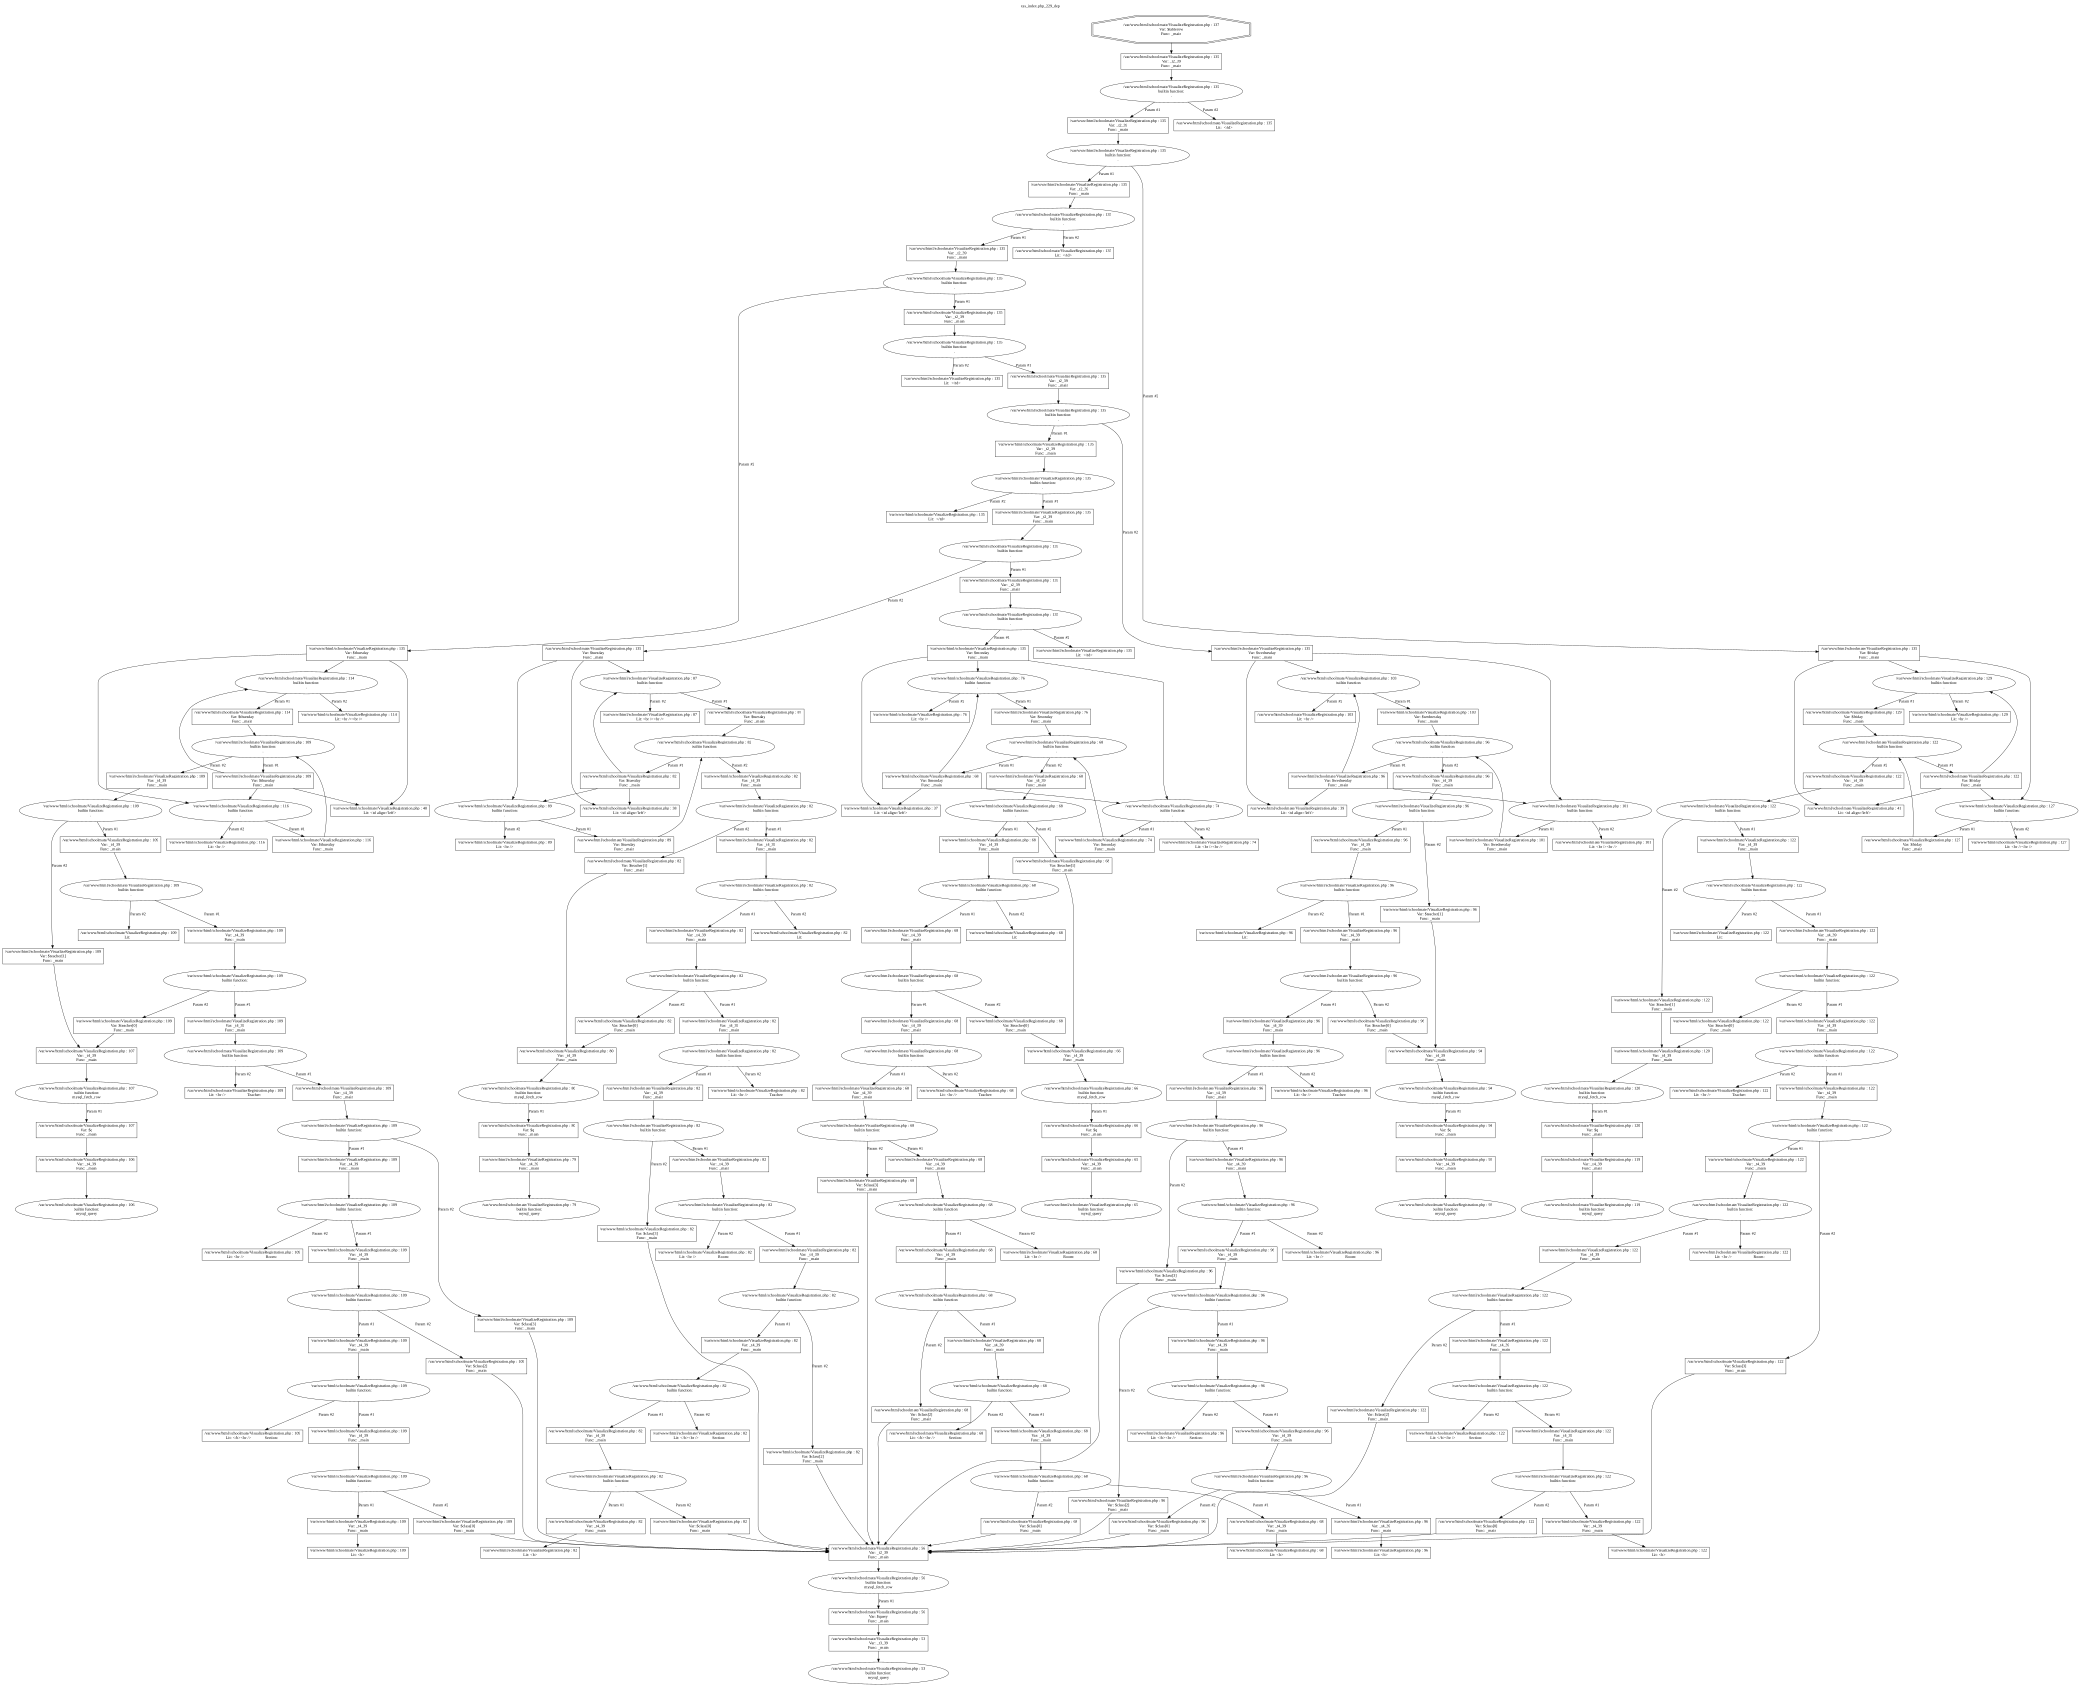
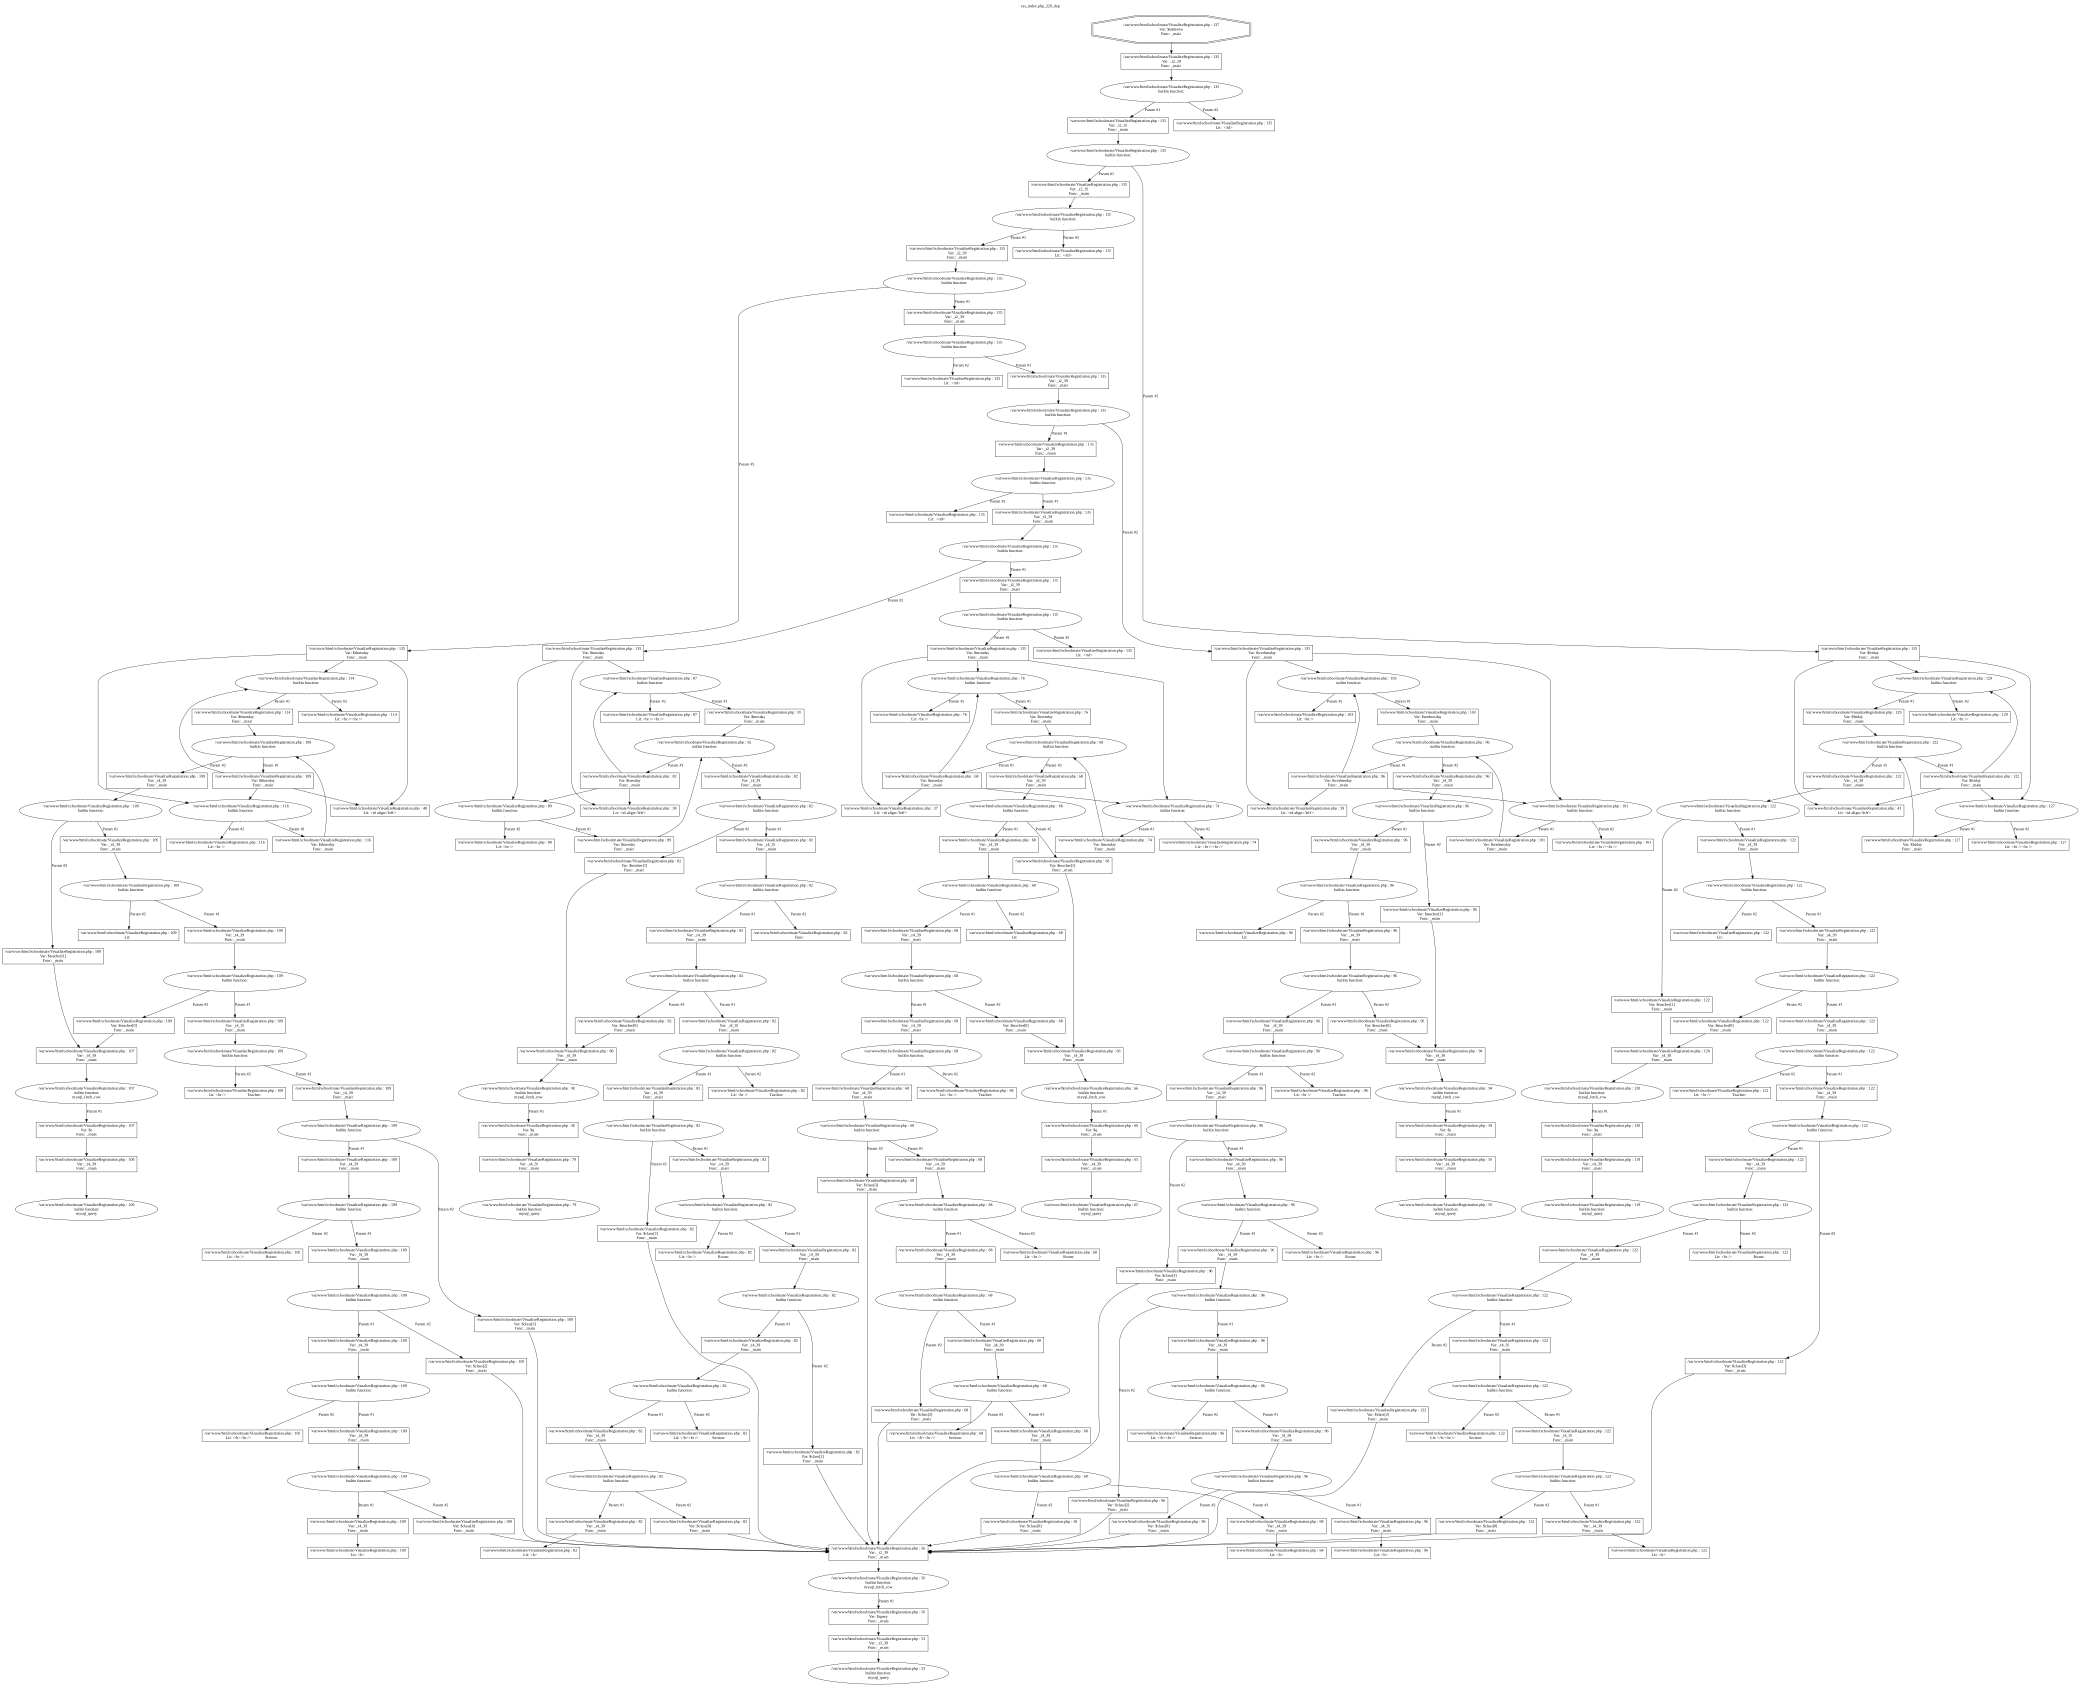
node "/var/www/html/schoolmate/VisualizeRegistration.php : 82 Lit:": label "/var/www/html/schoolmate/VisualizeRegistration.php : 82 Lit:" -> "/var/www/html/schoolmate/VisualizeRegistration.php : 82 Func:"
